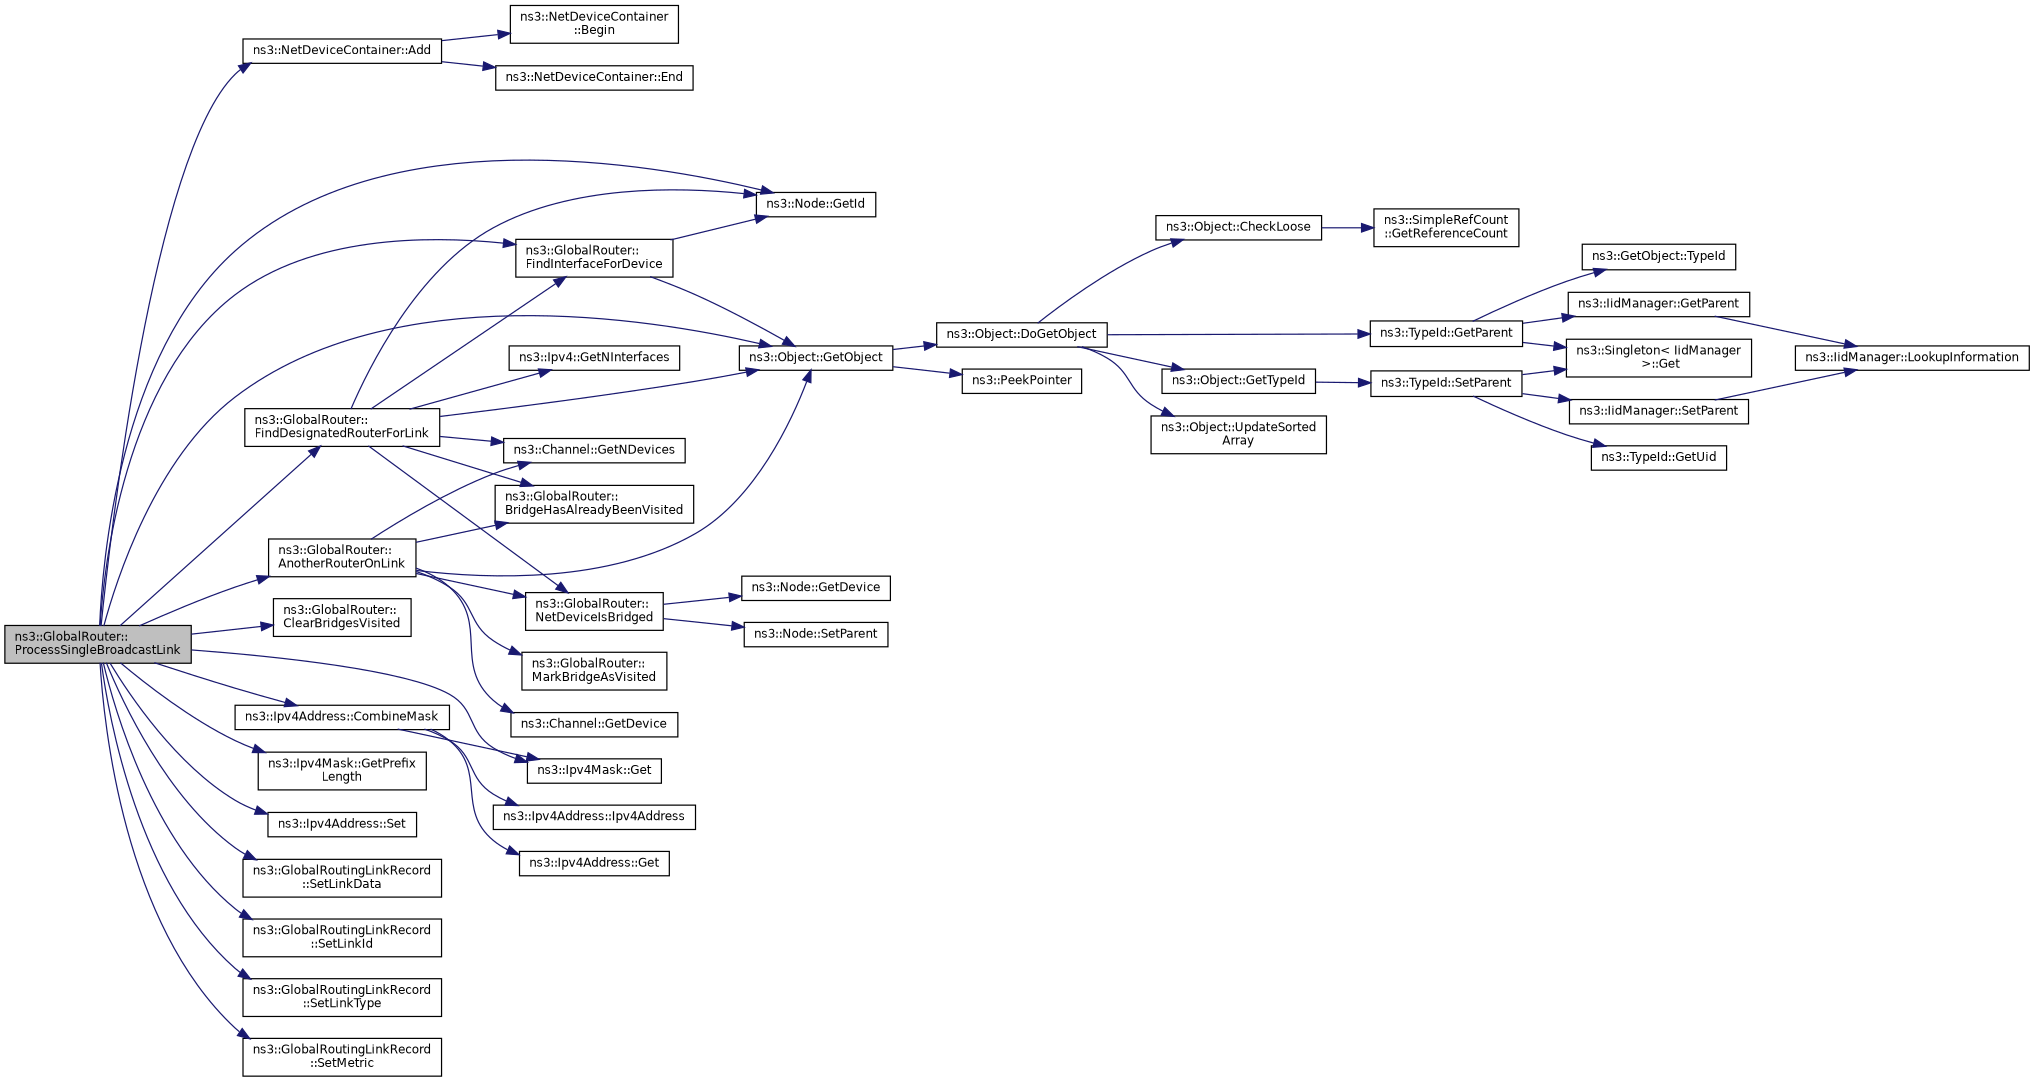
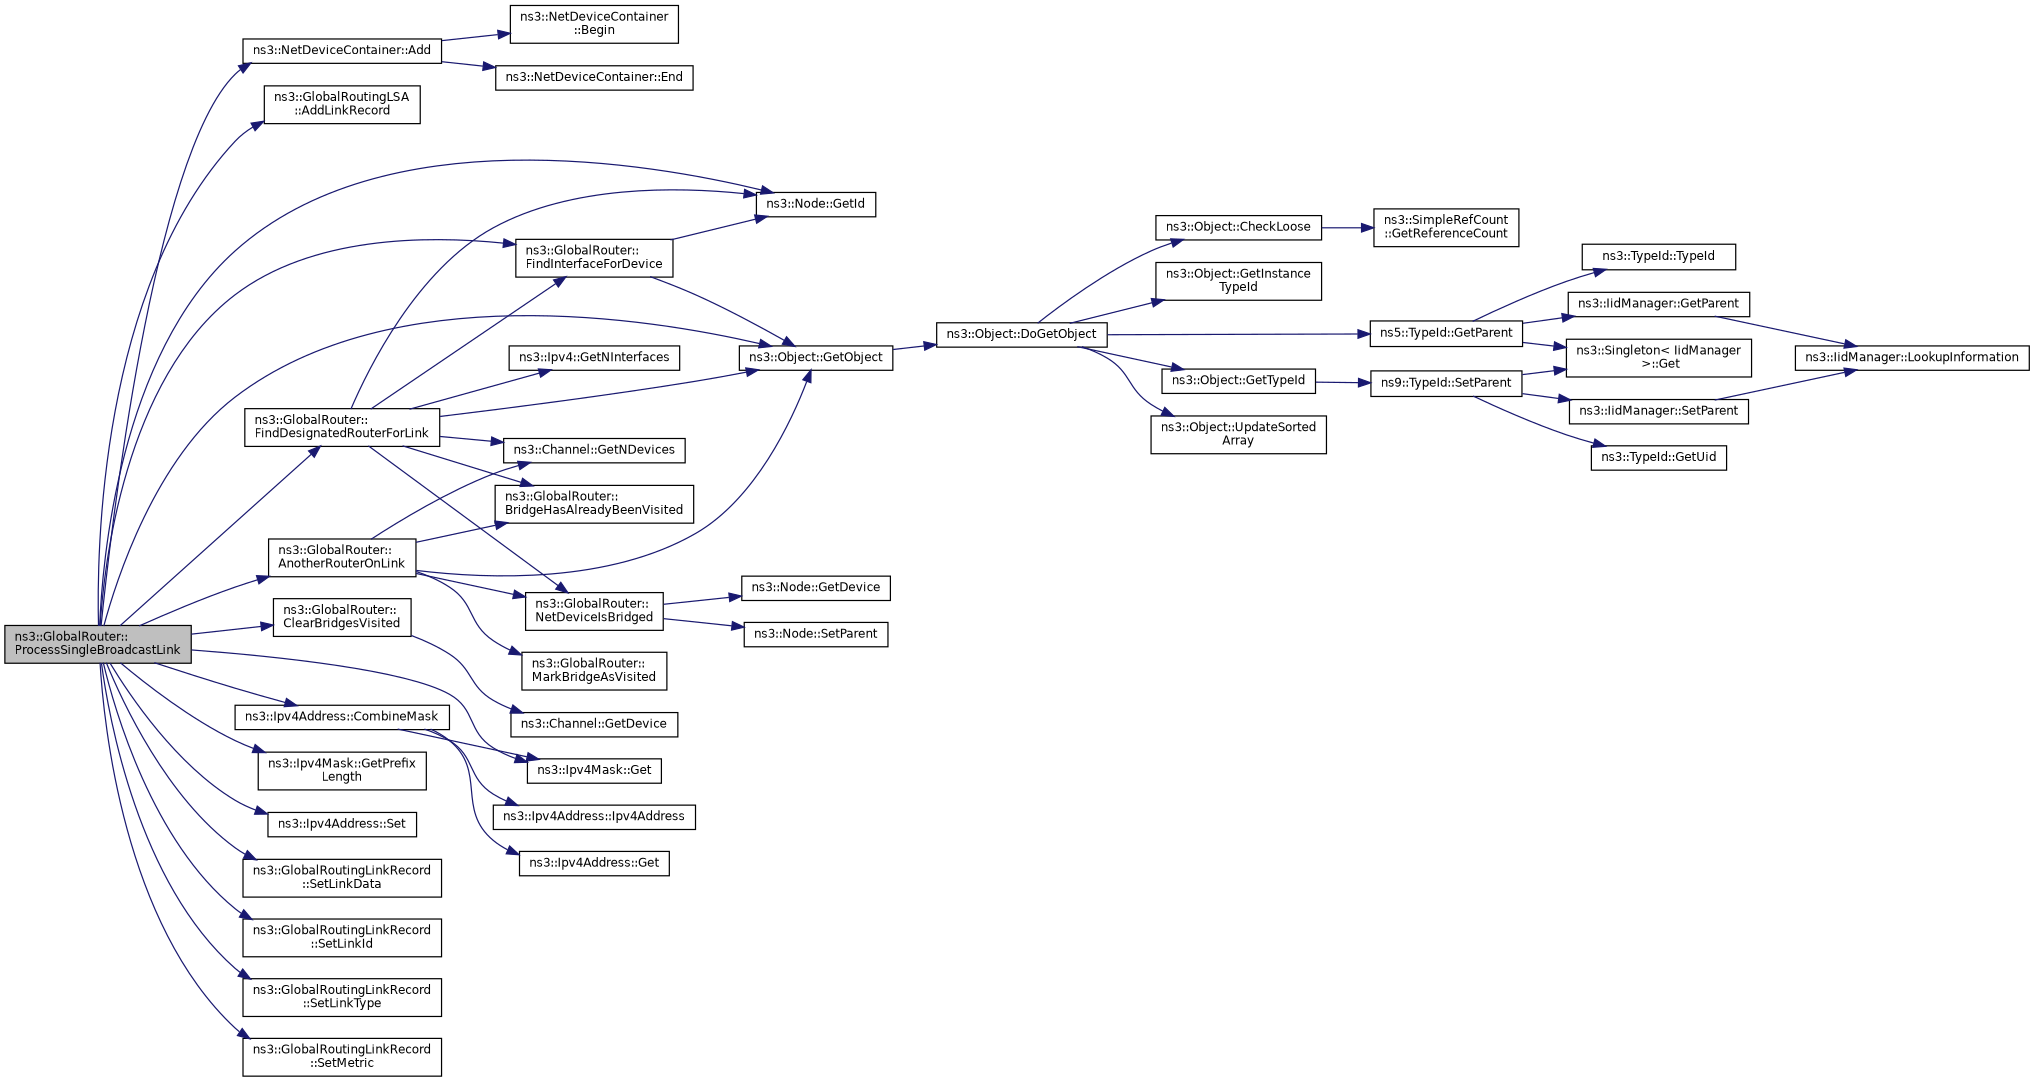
node "ns3::GlobalRoutingLSA ::AddLinkRecord": added
node "ns3::GetObject::TypeId": label "ns3::GetObject::TypeId" -> "ns3::TypeId::TypeId"
node "ns3::Object::GetInstance TypeId": added
node "ns3::TypeId::GetParent": label "ns3::TypeId::GetParent" -> "ns5::TypeId::GetParent"
node "ns3::PeekPointer": removed
node "ns3::TypeId::SetParent": label "ns3::TypeId::SetParent" -> "ns9::TypeId::SetParent"
edge "ns3::GlobalRouter:: AnotherRouterOnLink" -> "ns3::Channel::GetDevice": now "ns3::GlobalRouter:: ClearBridgesVisited" -> "ns3::Channel::GetDevice"
